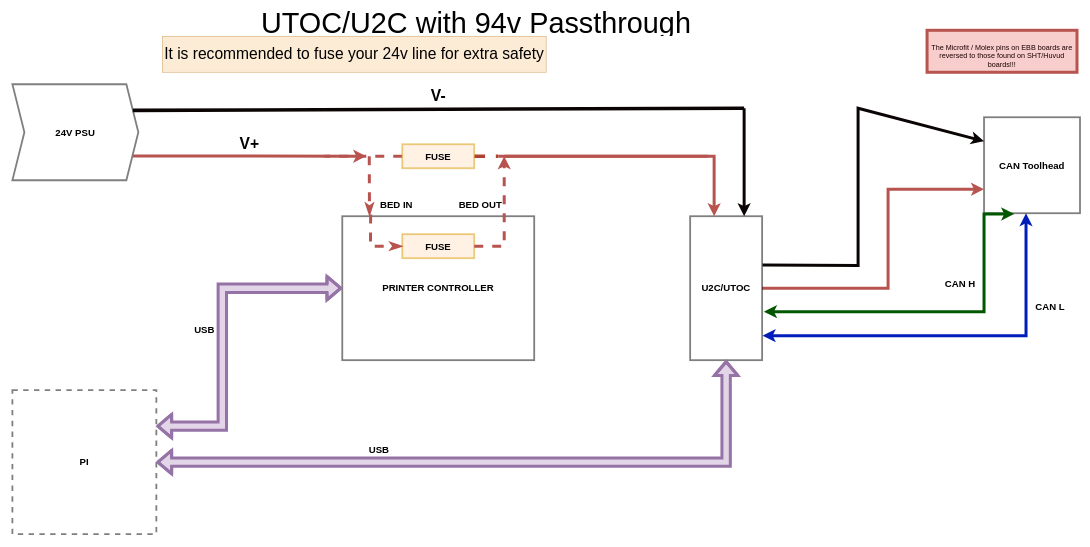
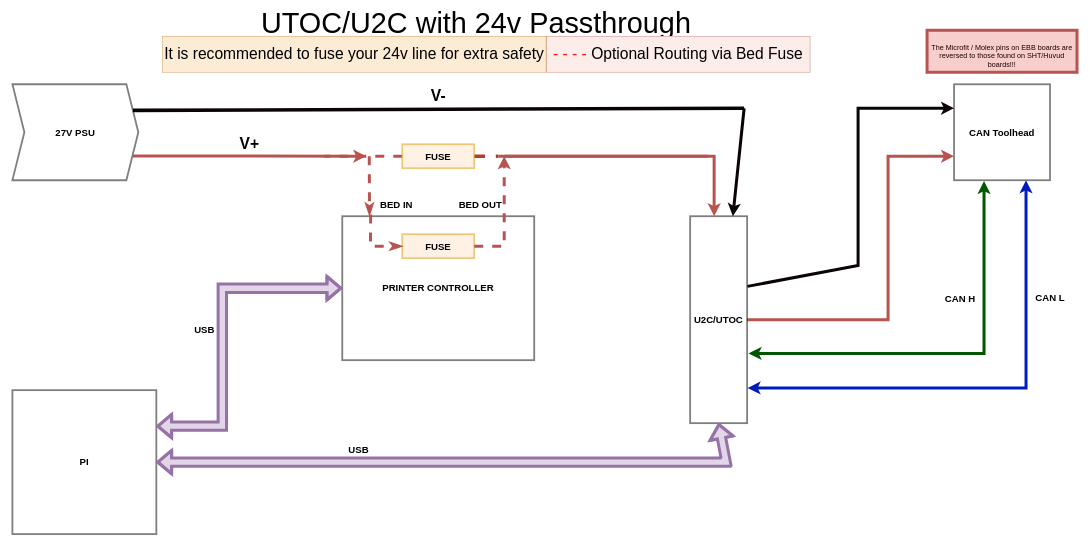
node "UTOC/U2C with 94v Passthrough": label "UTOC/U2C with 94v Passthrough" -> "UTOC/U2C with 24v Passthrough"
node "- - - - Optional Routing via Bed Fuse": added
node "24V PSU": label "24V PSU" -> "27V PSU"
node "CAN Toolhead": moved (1032, 165) -> (1002, 132)
node "U2C/UTOC": size 72x144 -> 57x207
node "PI": style dashed -> solid
